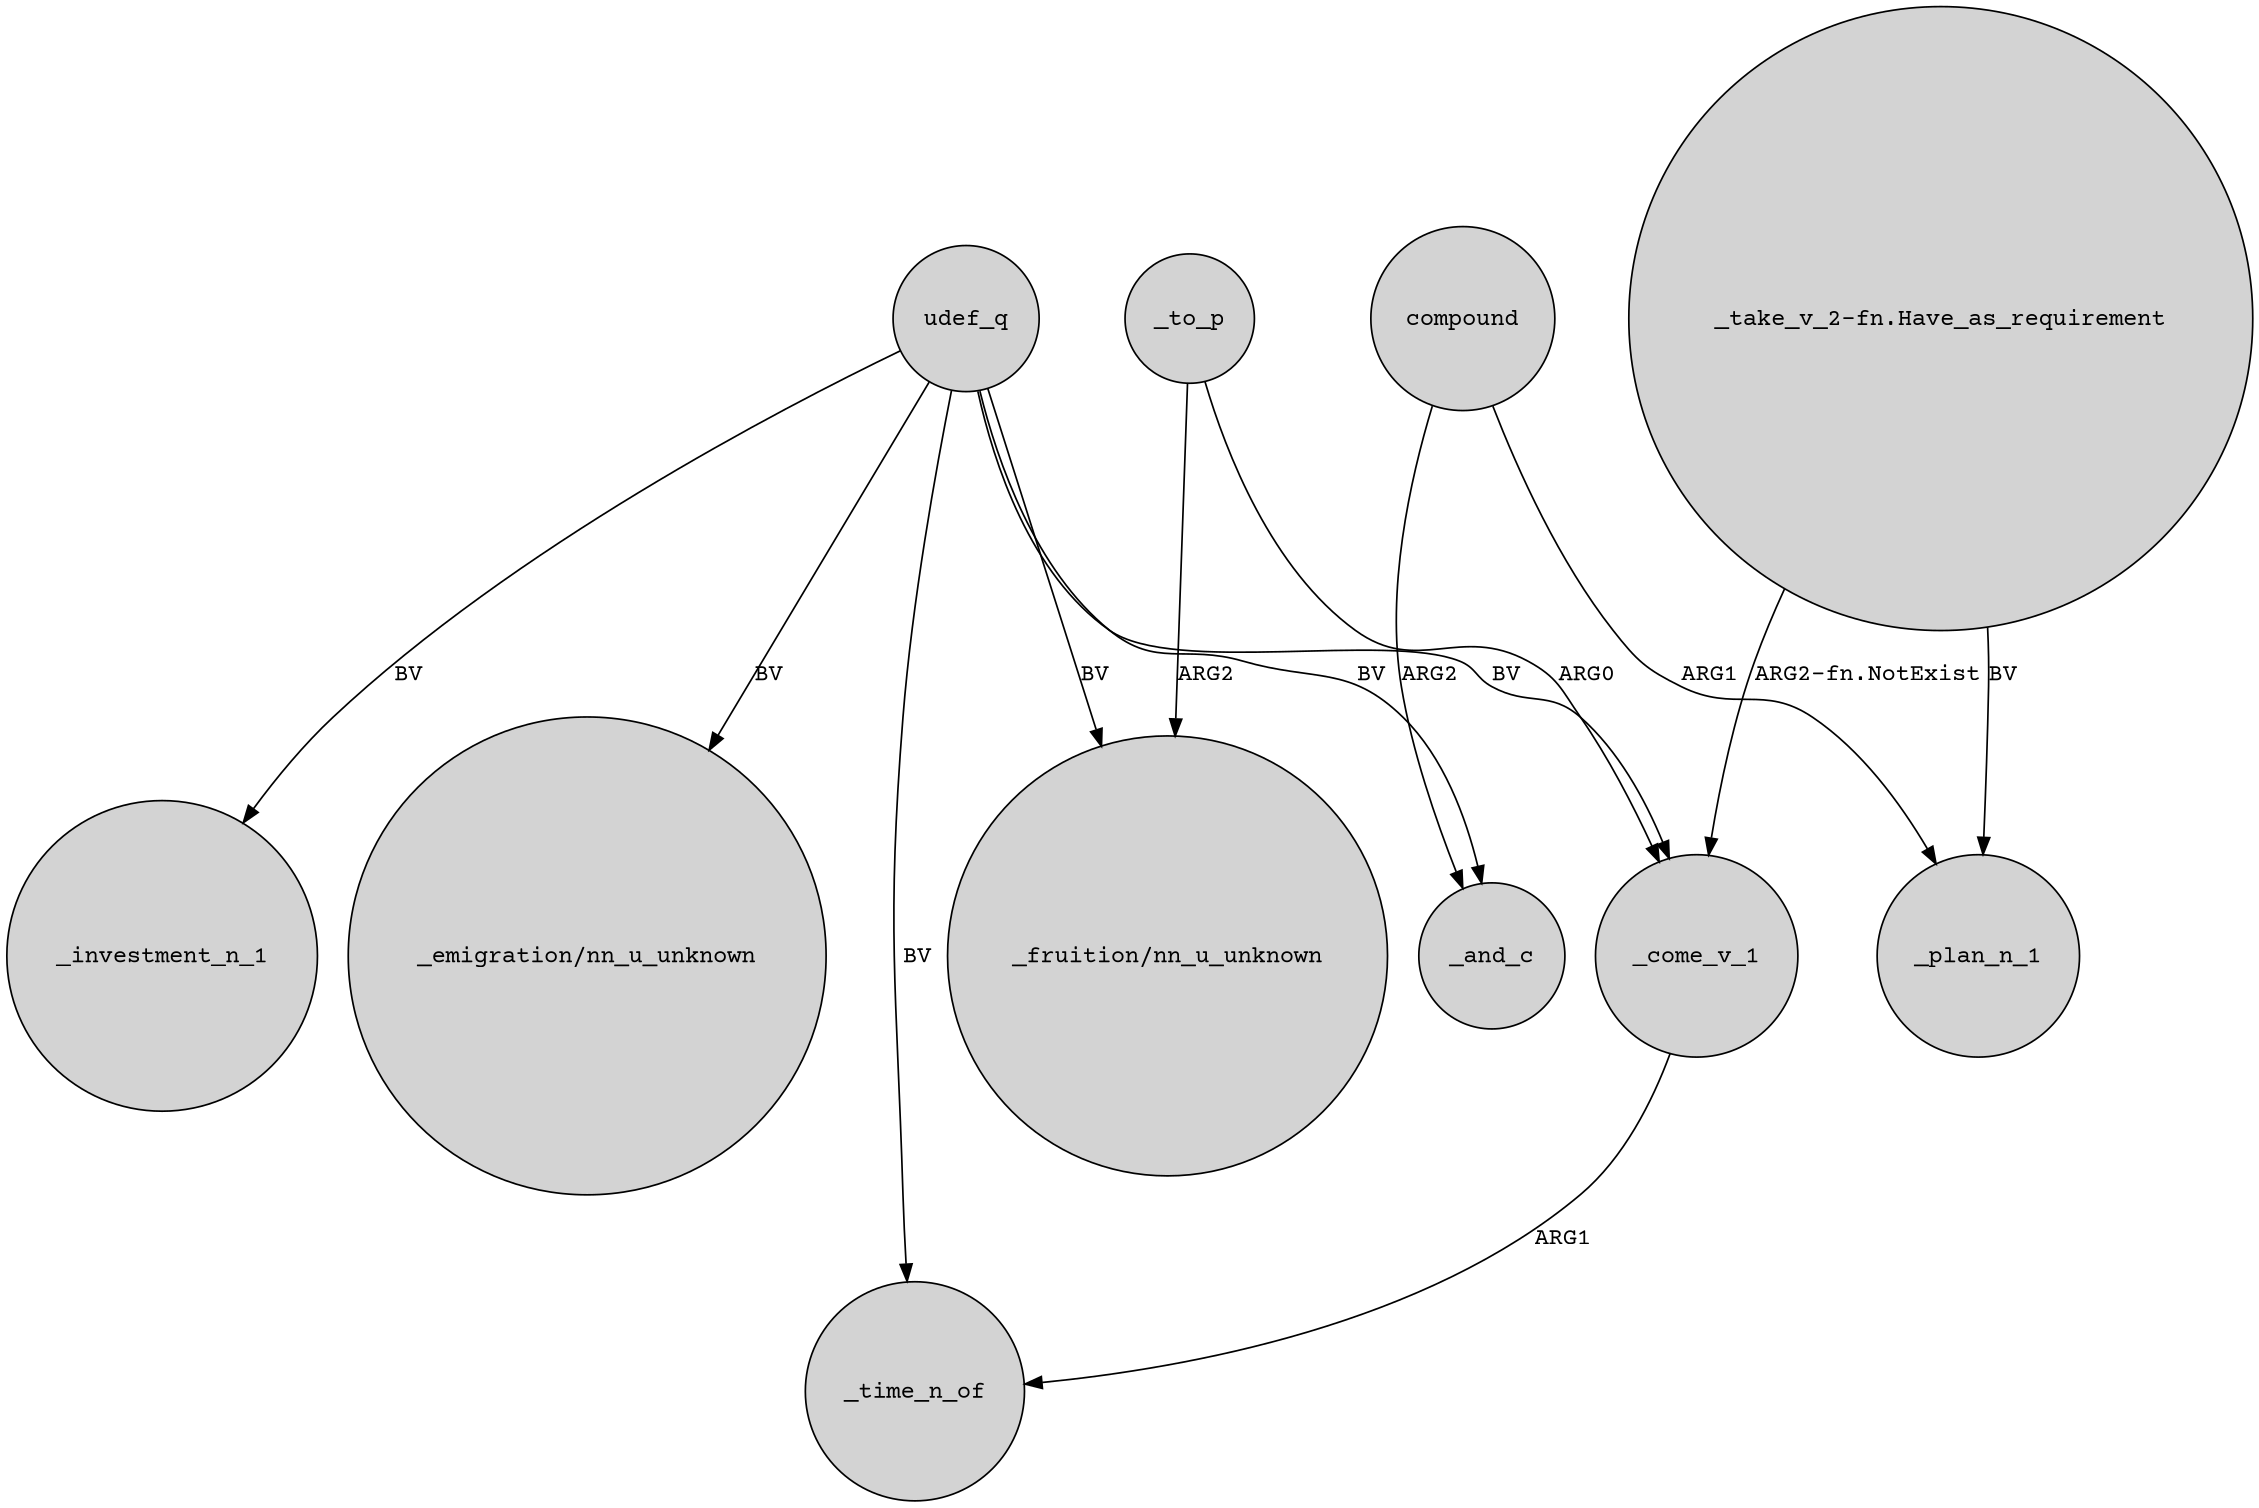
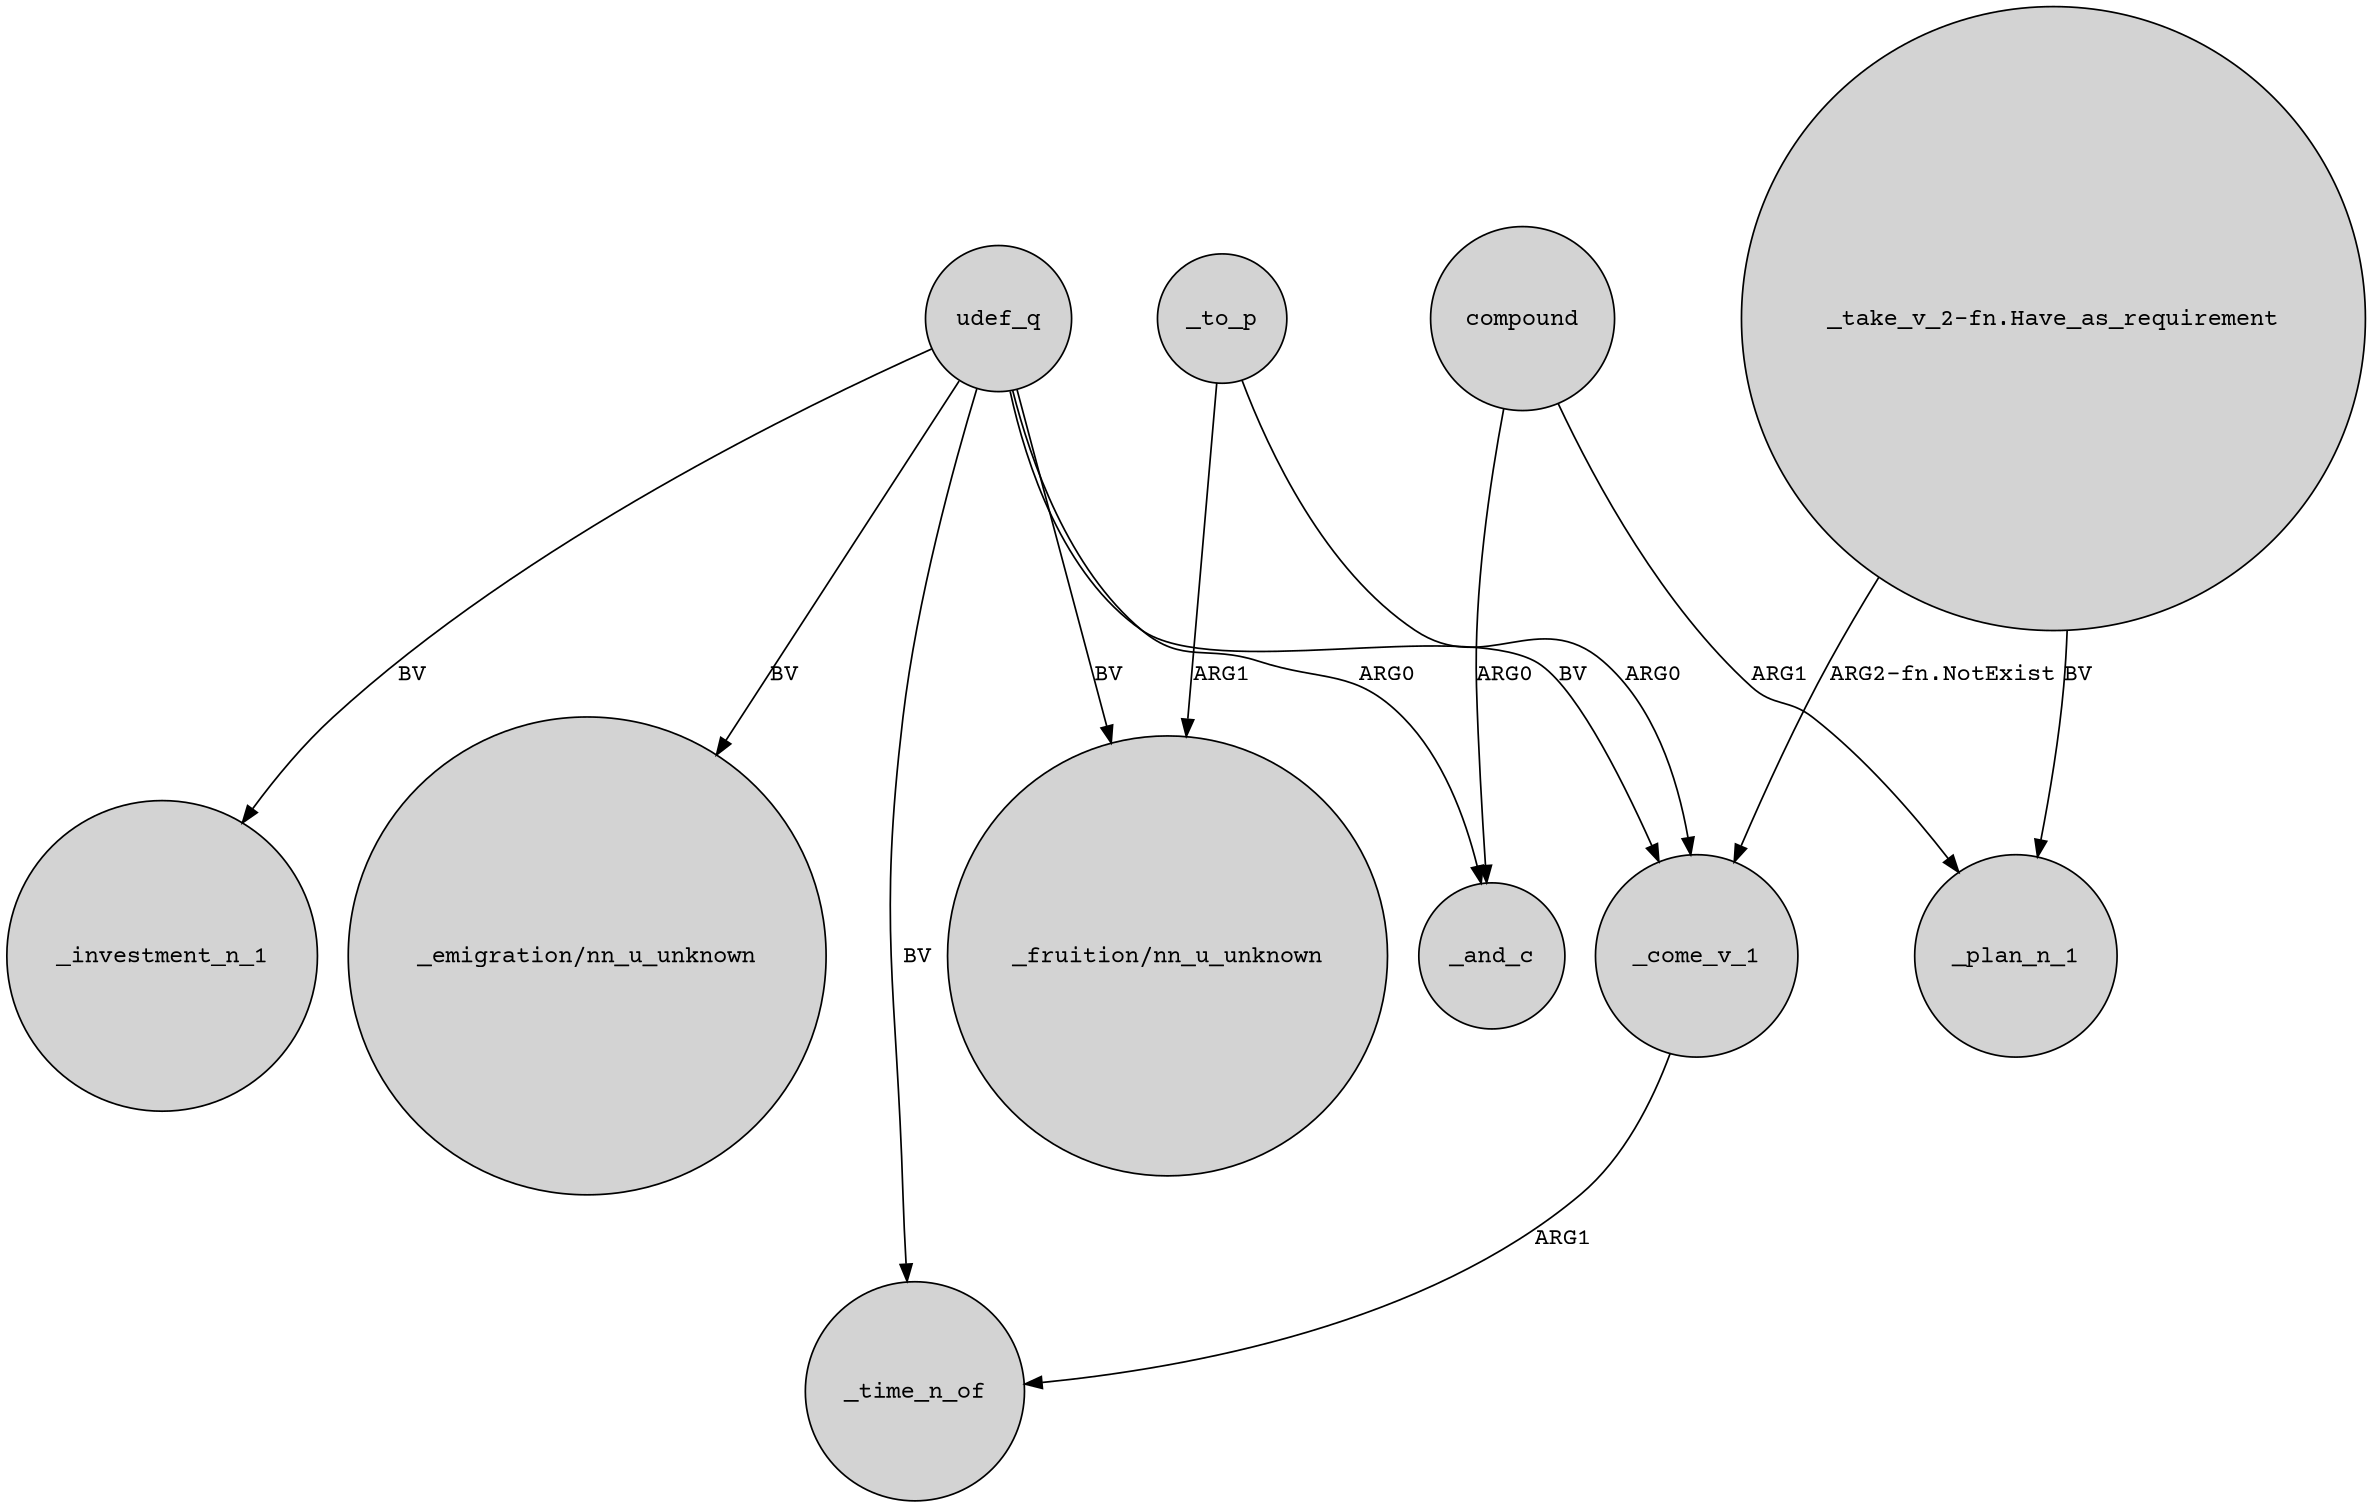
edge "_to_p" -> "_fruition/nn_u_unknown": label "ARG2" -> "ARG1"
edge "udef_q" -> "_and_c": label "BV" -> "ARG0"
edge "compound" -> "_and_c": label "ARG2" -> "ARG0"
